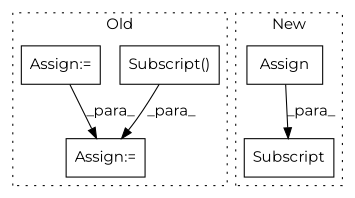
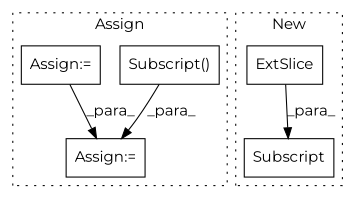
cluster "Old": label "Old" -> "Assign"
node "Assign": label "Assign" -> "ExtSlice"
